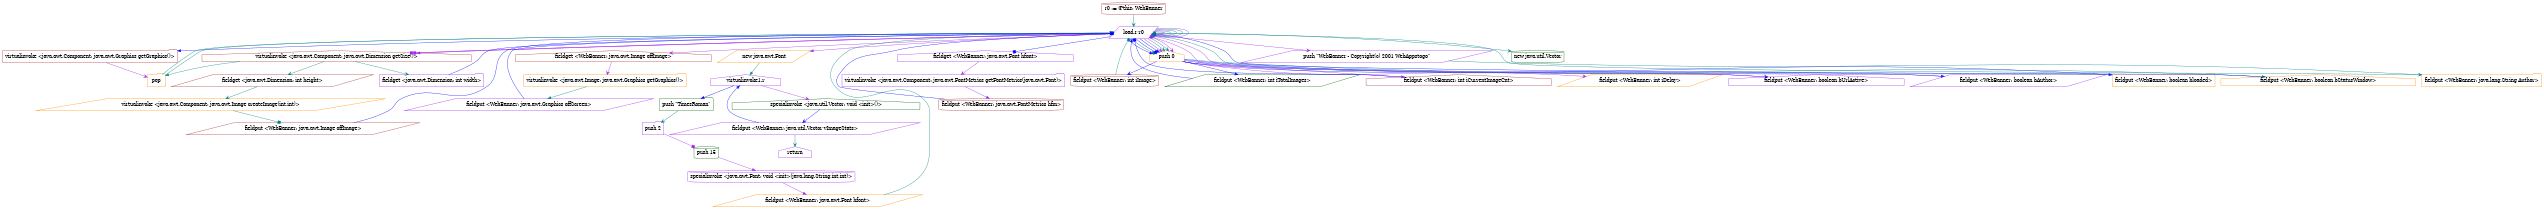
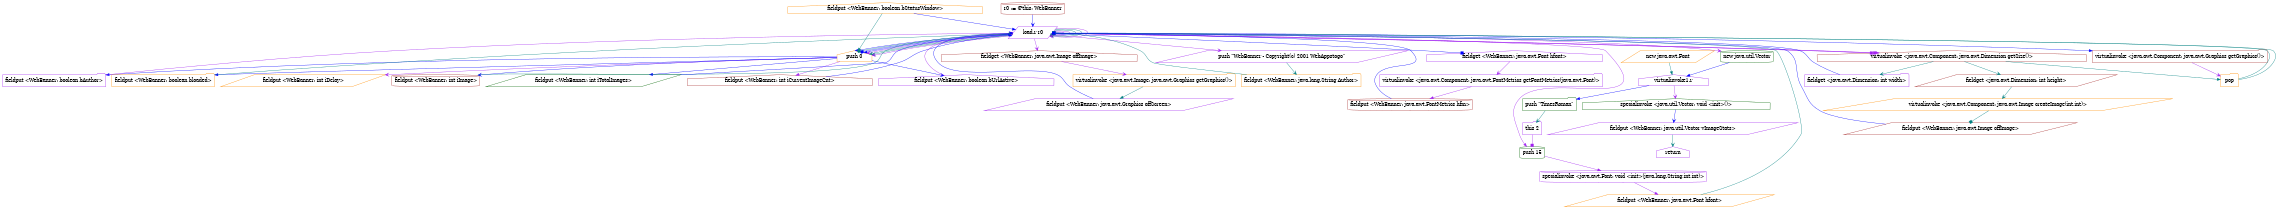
edge "r0 := @this: WebBanner" -> "load.r r0": color teal -> blue
edge "load.r r0" -> "new java.util.Vector": color teal -> purple
edge "load.r r0" -> "new java.awt.Font": now "load.r r0" -> "push 15"
edge "push 0" -> "fieldput <WebBanner: boolean bStatusWindow>": reversed
node "fieldput <WebBanner: boolean bAuthor>": shape parallelogram -> folder
edge "fieldput <WebBanner: java.util.Vector vImageStats>" -> "virtualinvoke1.r": now "new java.util.Vector" -> "virtualinvoke1.r"
node "push 2": label "push 2" -> "this 2"
